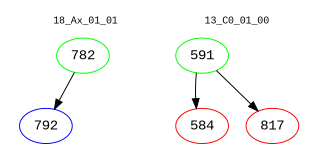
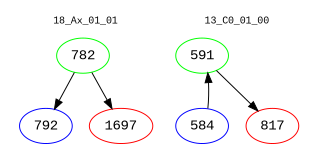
edge "591" -> "584": reversed
node "1697": added
node "584": color red -> blue
